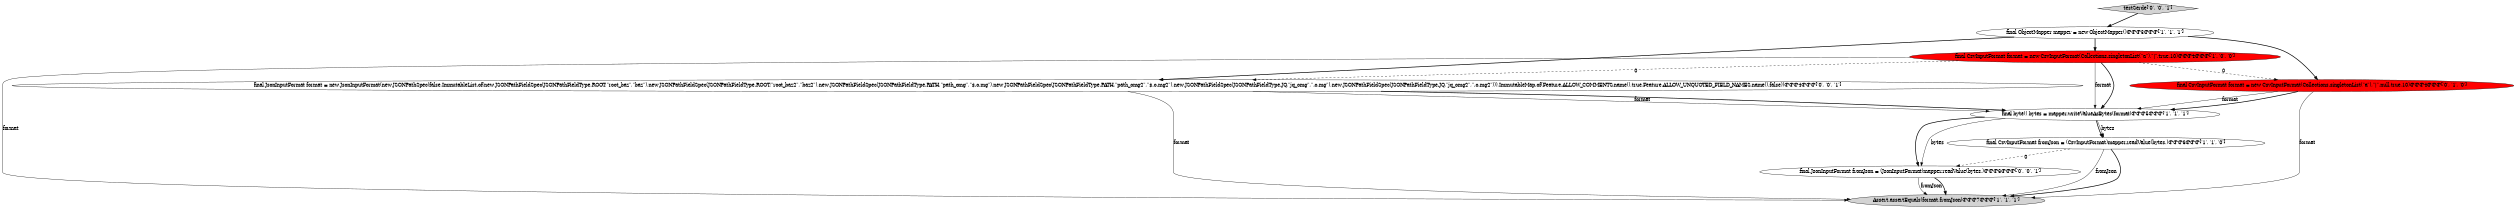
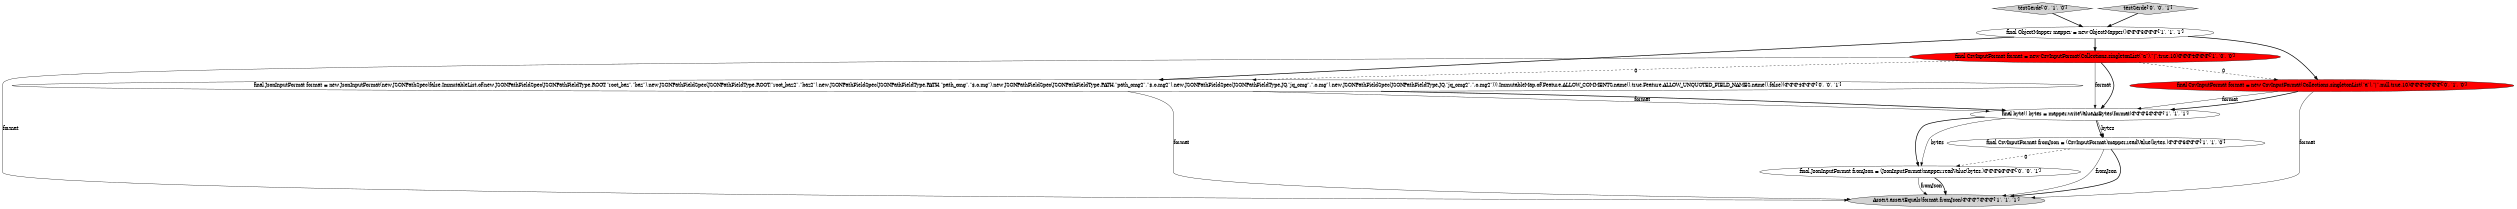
node "testSerde['0', '1', '0']": added
